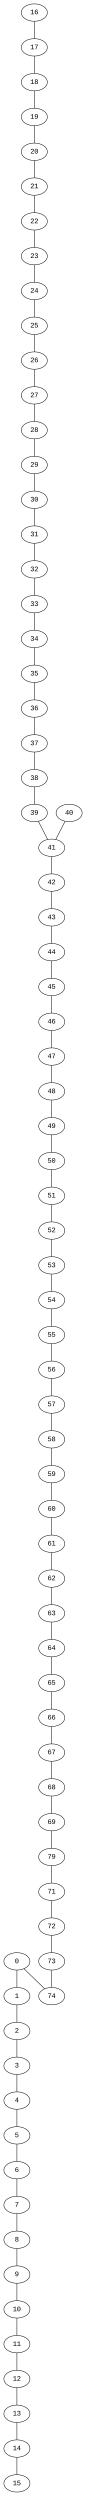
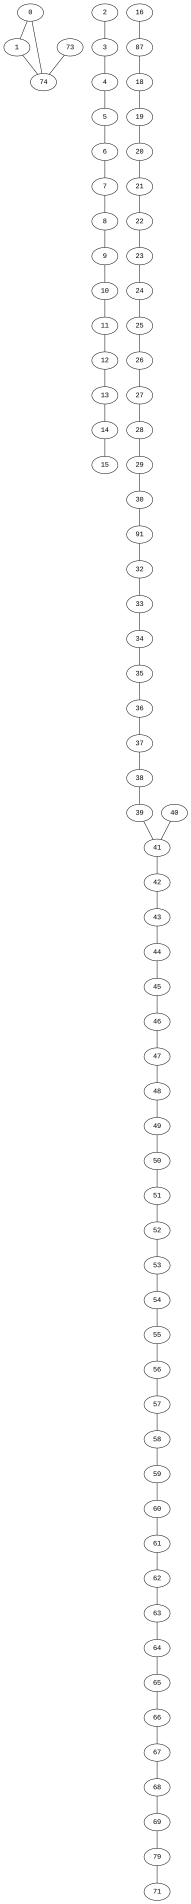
node "17": label "17" -> "87"
node "31": label "31" -> "91"
node "72": removed
edge "1" -- "2": now "1" -- "74"
